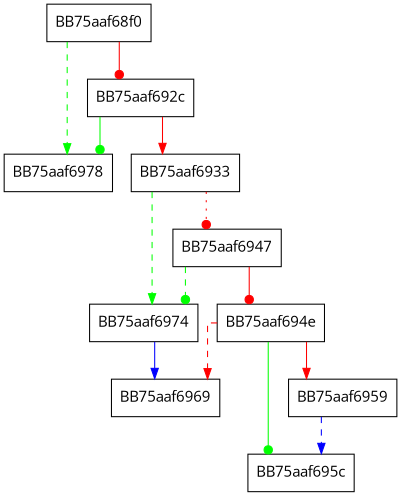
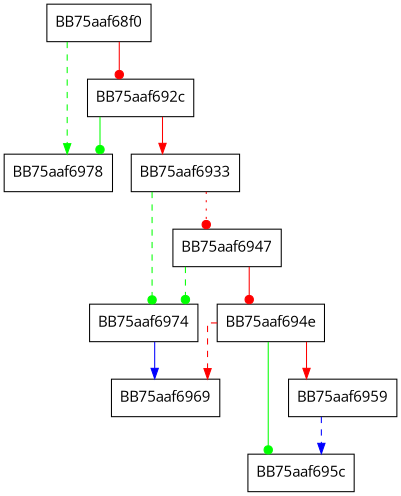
edge "BB75aaf6933" -> "BB75aaf6974": arrowhead normal -> dot
